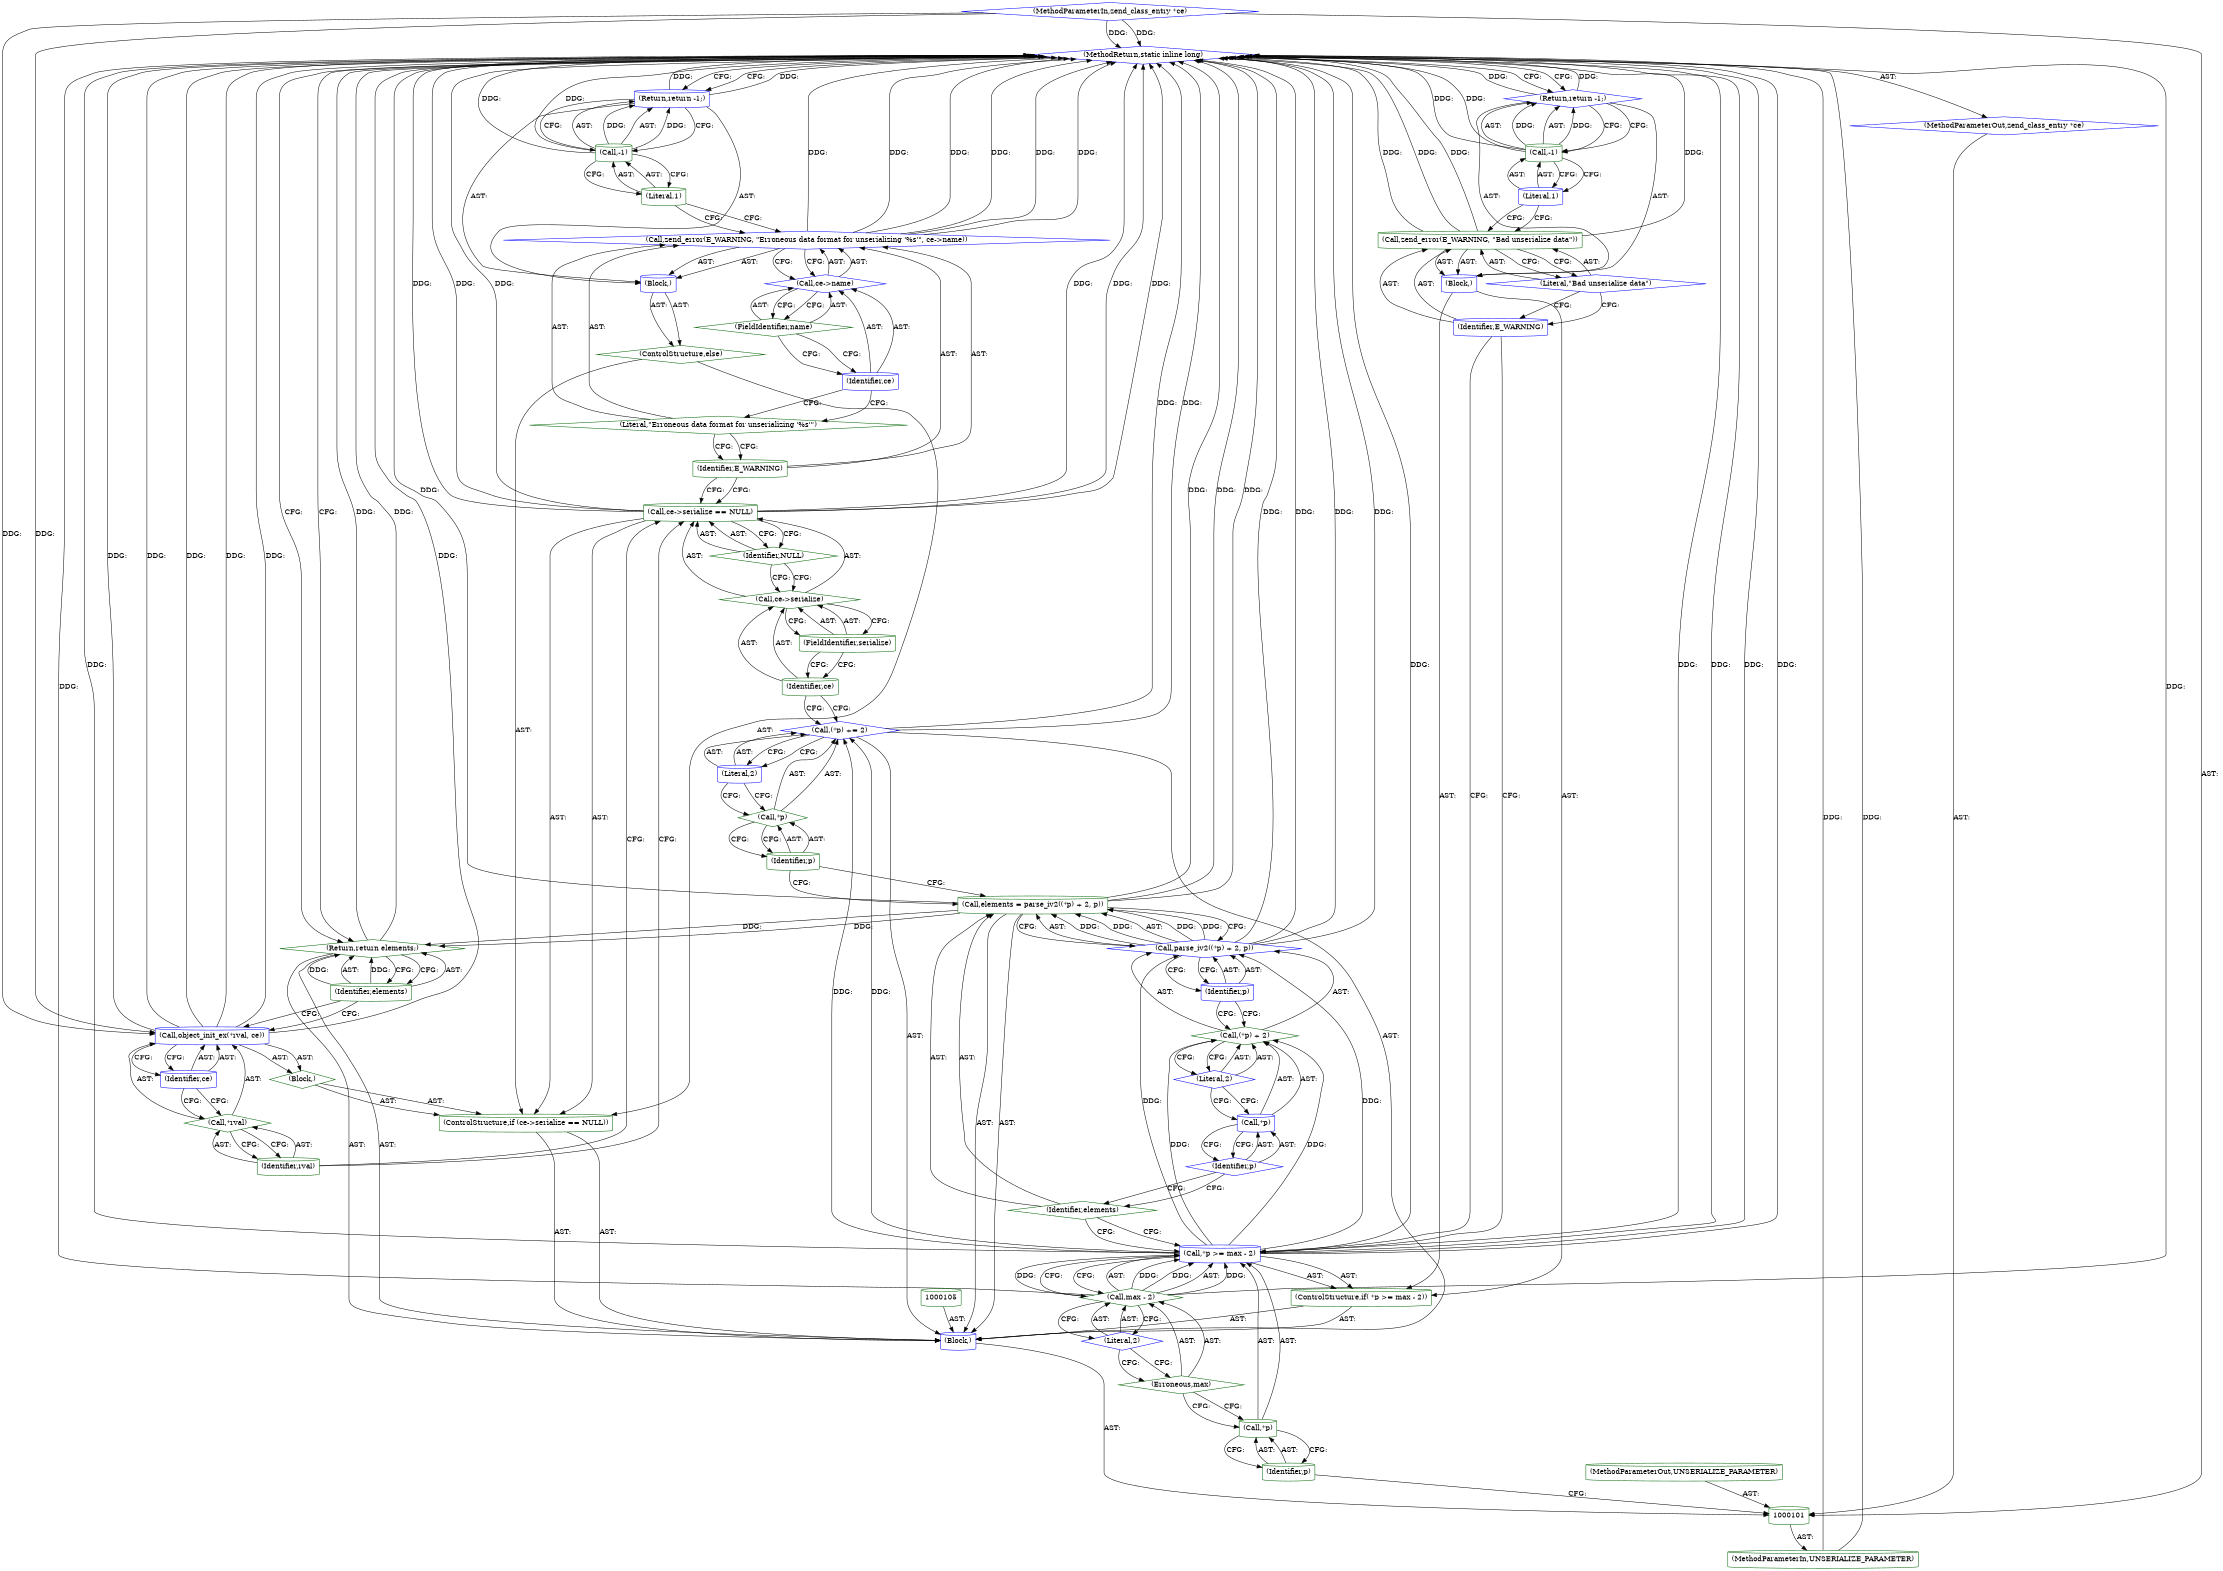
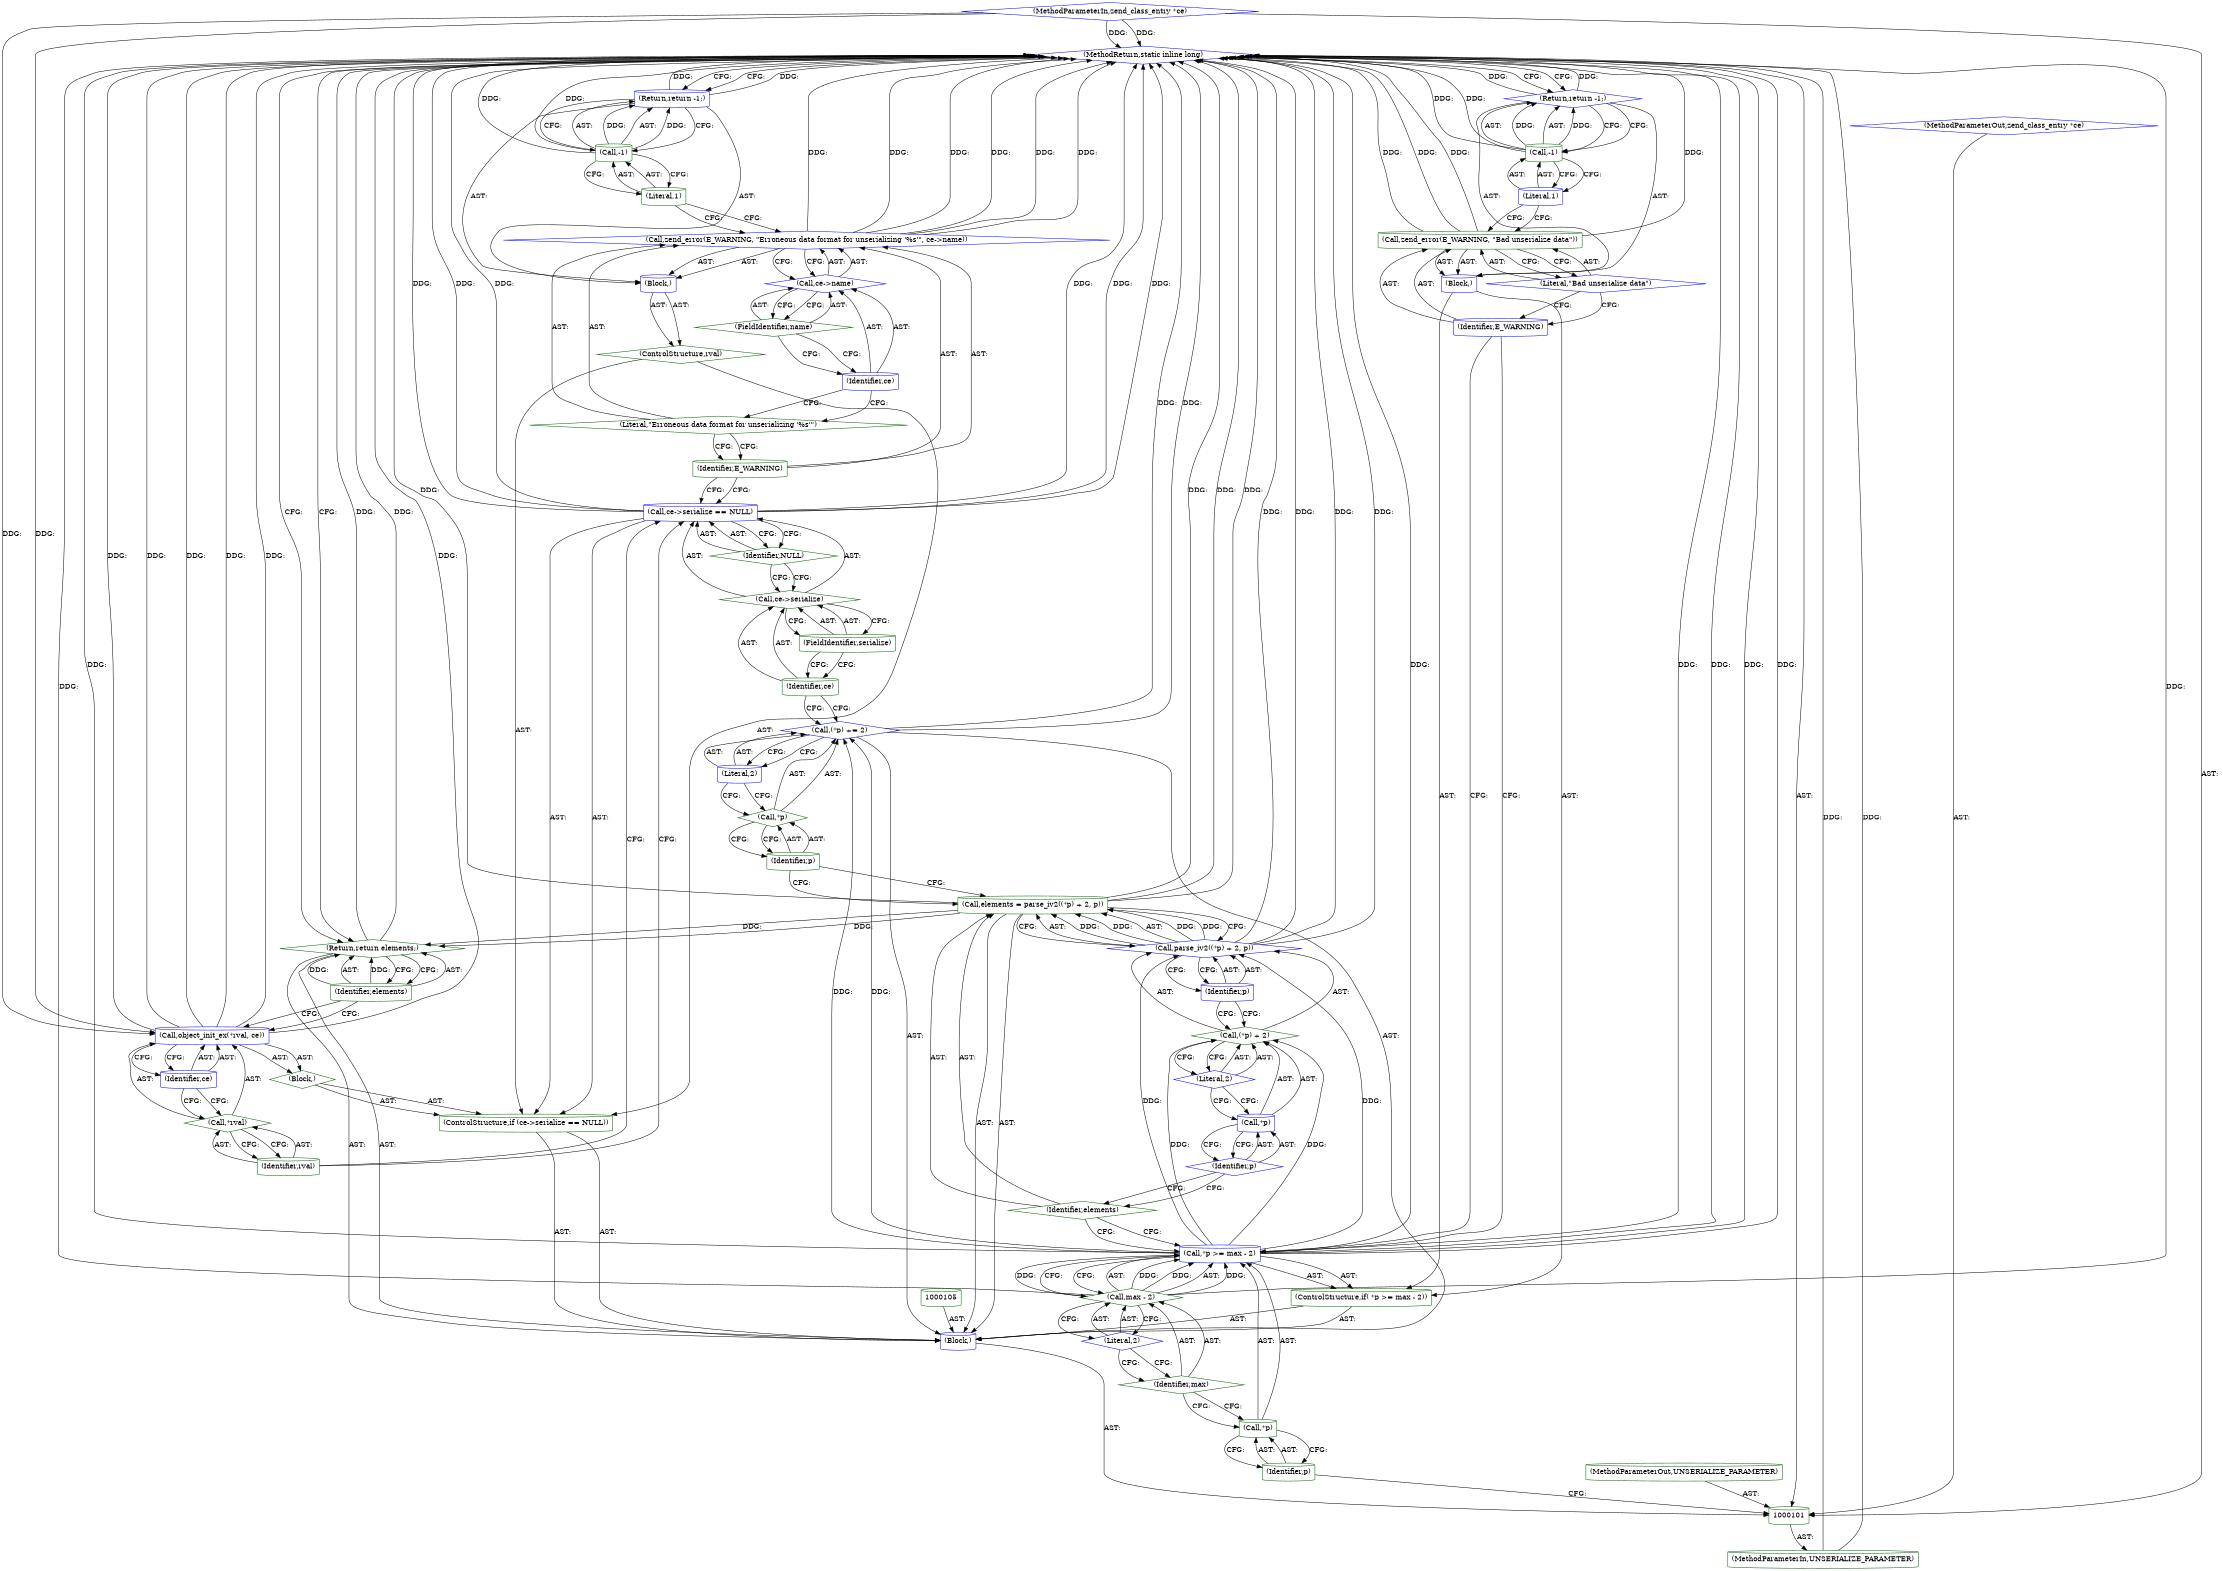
edge "(MethodReturn,static inline long)" -> "(MethodParameterOut,zend_class_entry *ce)": now "(MethodReturn,static inline long)" -> "1000101"
node "(ControlStructure,else)": label "(ControlStructure,else)" -> "(ControlStructure,rval)"
node "(Call,ce->serialize == NULL)": color darkgreen -> blue
node "(Erroneous,max)": label "(Erroneous,max)" -> "(Identifier,max)"
